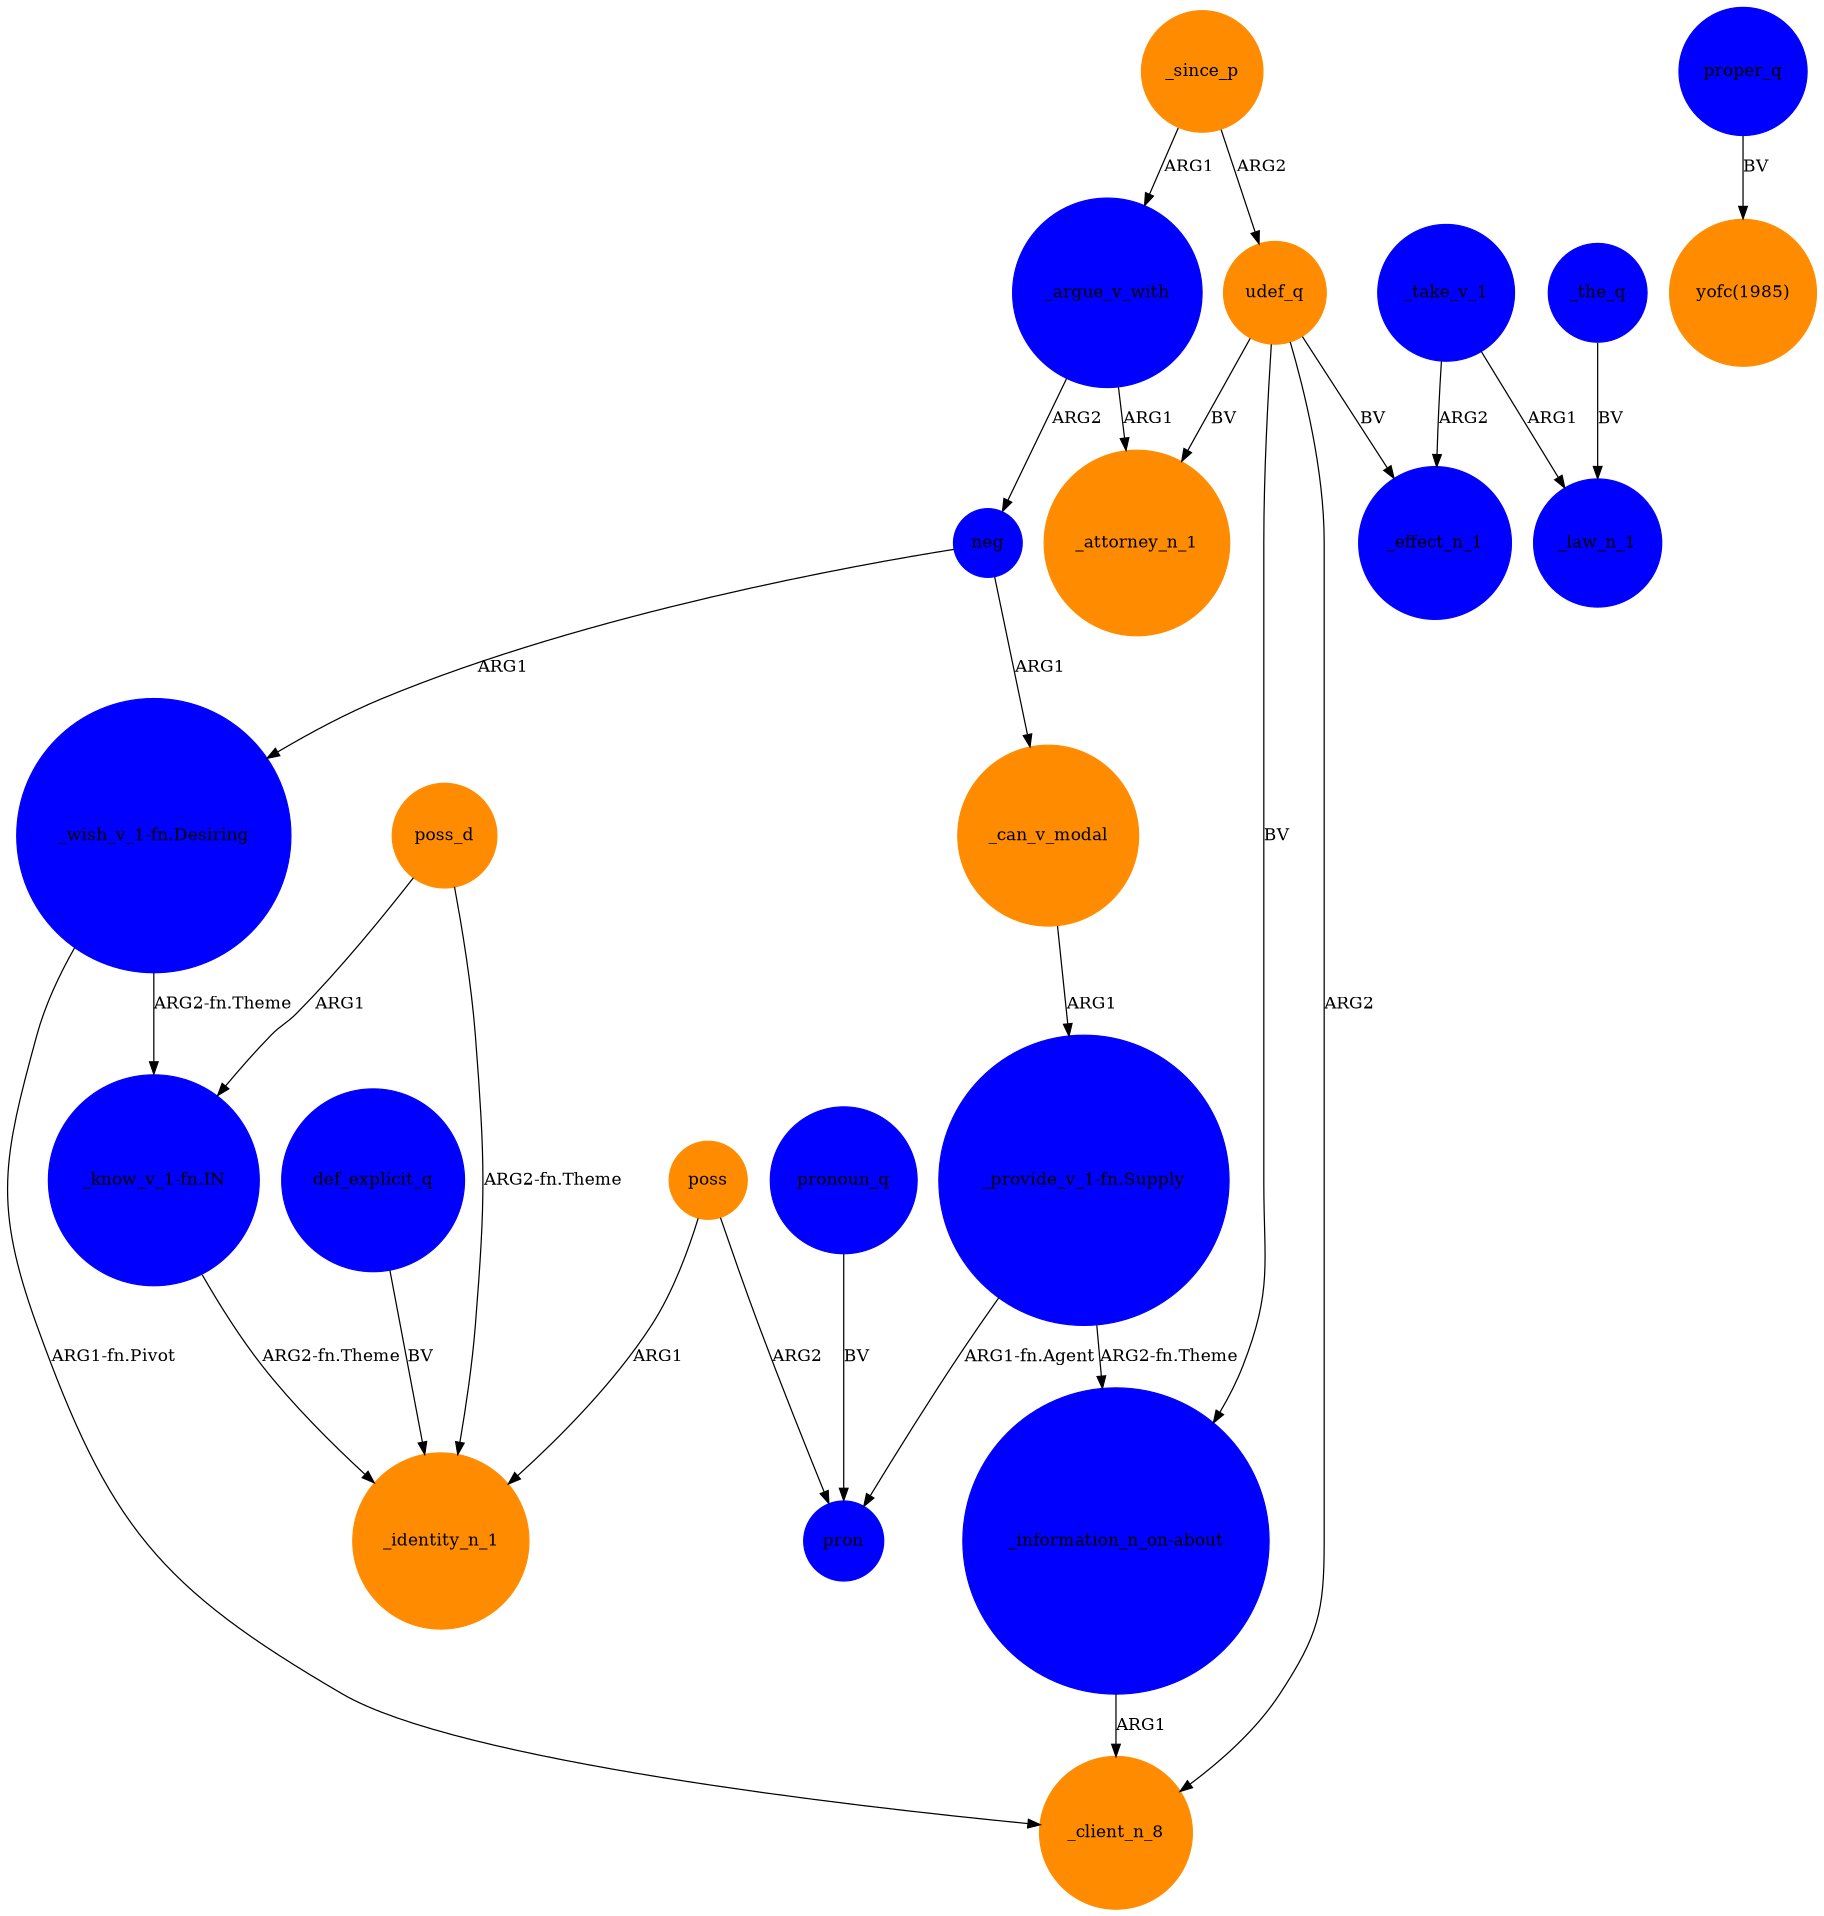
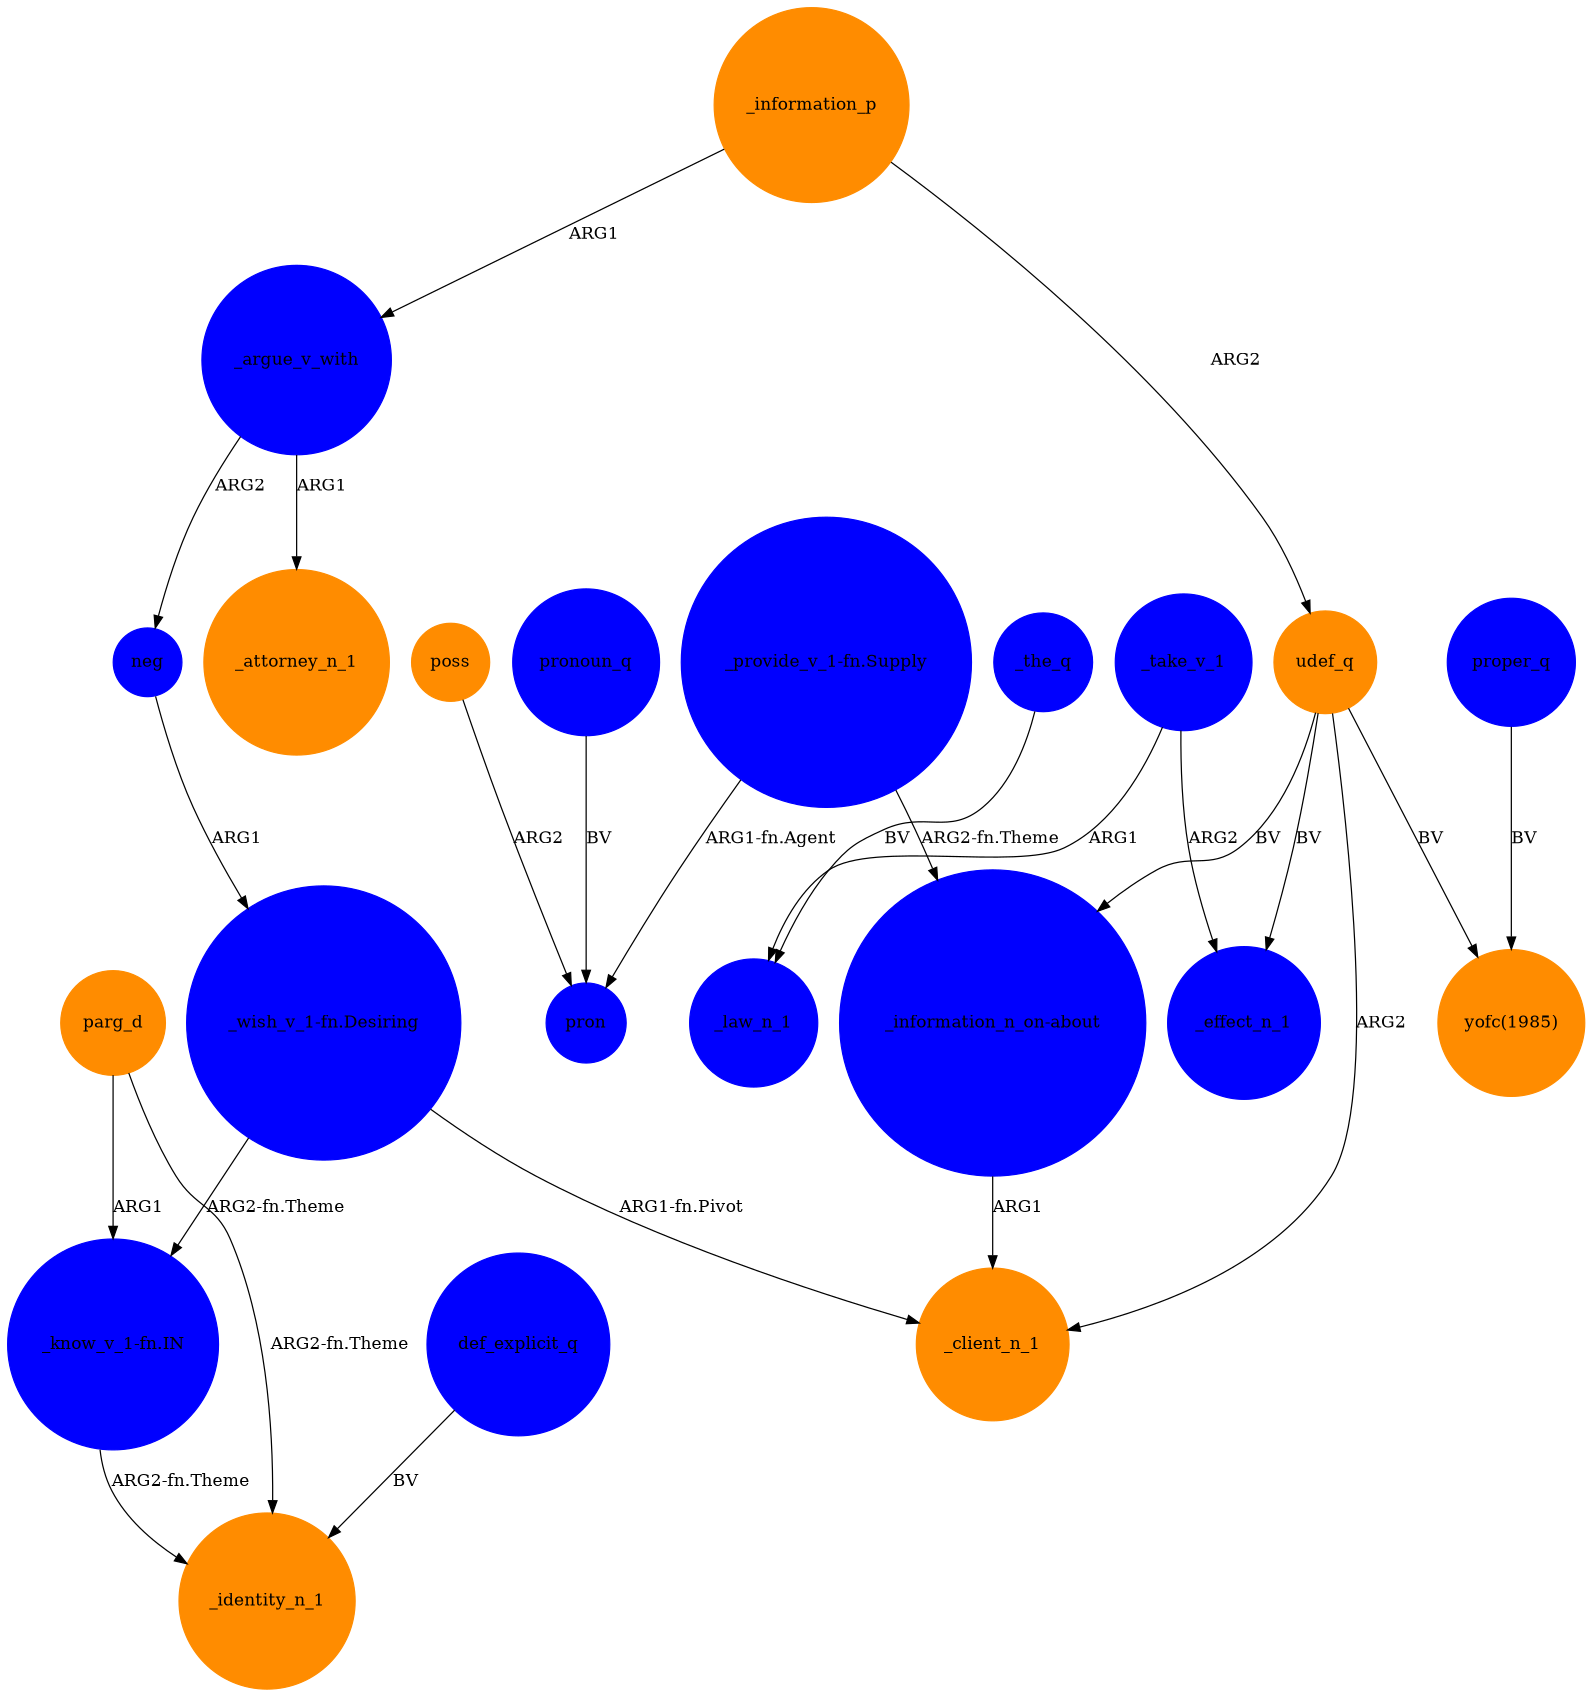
node "_since_p": label "_since_p" -> "_information_p"
edge "udef_q" -> "_attorney_n_1": now "udef_q" -> "yofc(1985)"
node "poss_d": label "poss_d" -> "parg_d"
node "_can_v_modal": removed
edge "poss" -> "_identity_n_1": removed, label "ARG1"
node "_client_n_8": label "_client_n_8" -> "_client_n_1"
